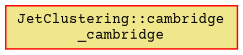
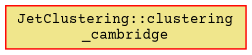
node "JetClustering::cambridge _cambridge": label "JetClustering::cambridge _cambridge" -> "JetClustering::clustering _cambridge"
